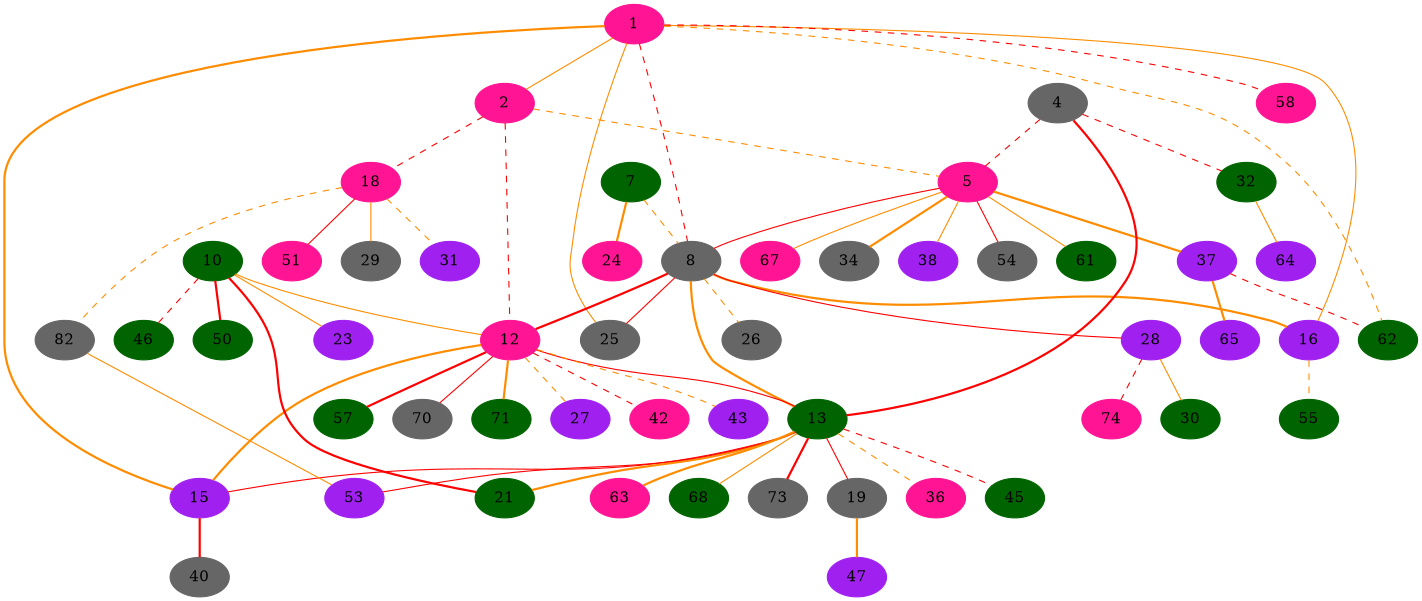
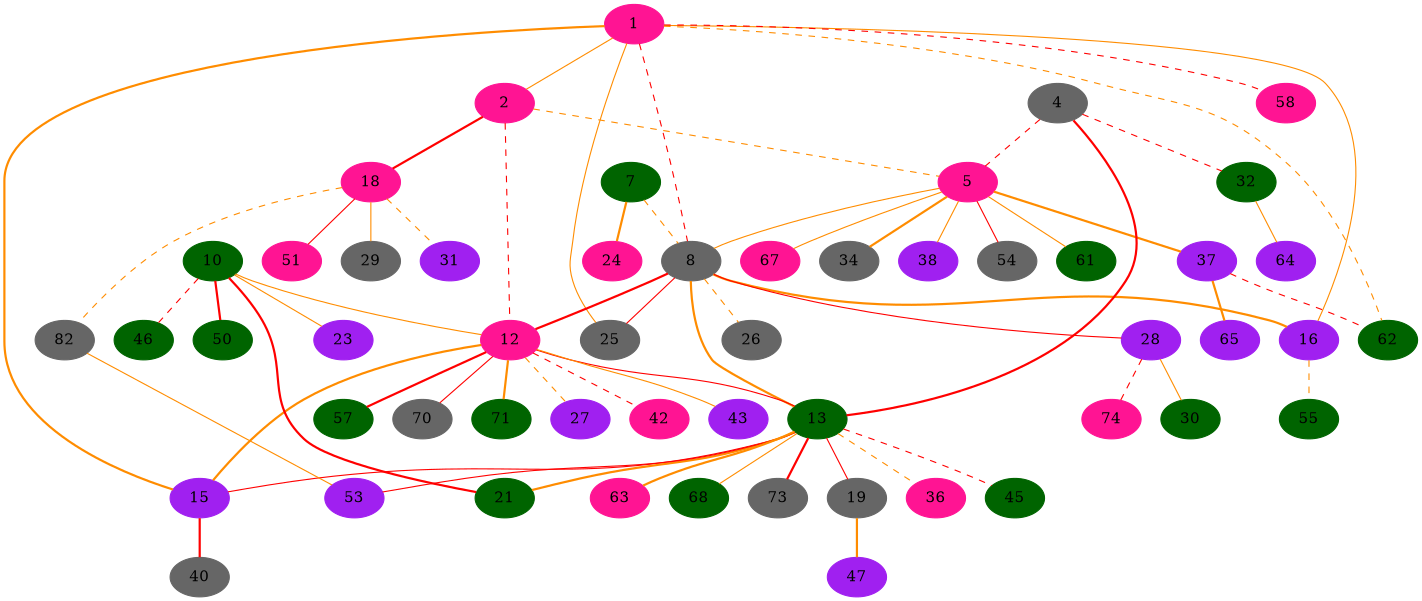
edge "2" -- "18": style dashed -> bold
edge "5" -- "8": color red -> darkorange
edge "12" -- "43": style dashed -> solid
